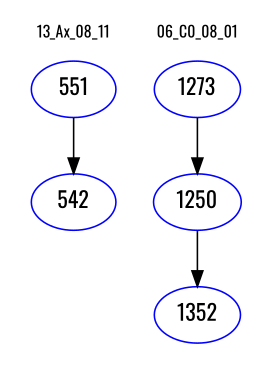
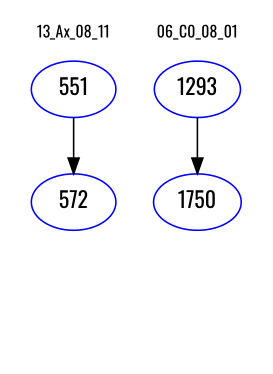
node "1273": label "1273" -> "1293"
node "542": label "542" -> "572"
node "1250": label "1250" -> "1750"
node "1352": removed
